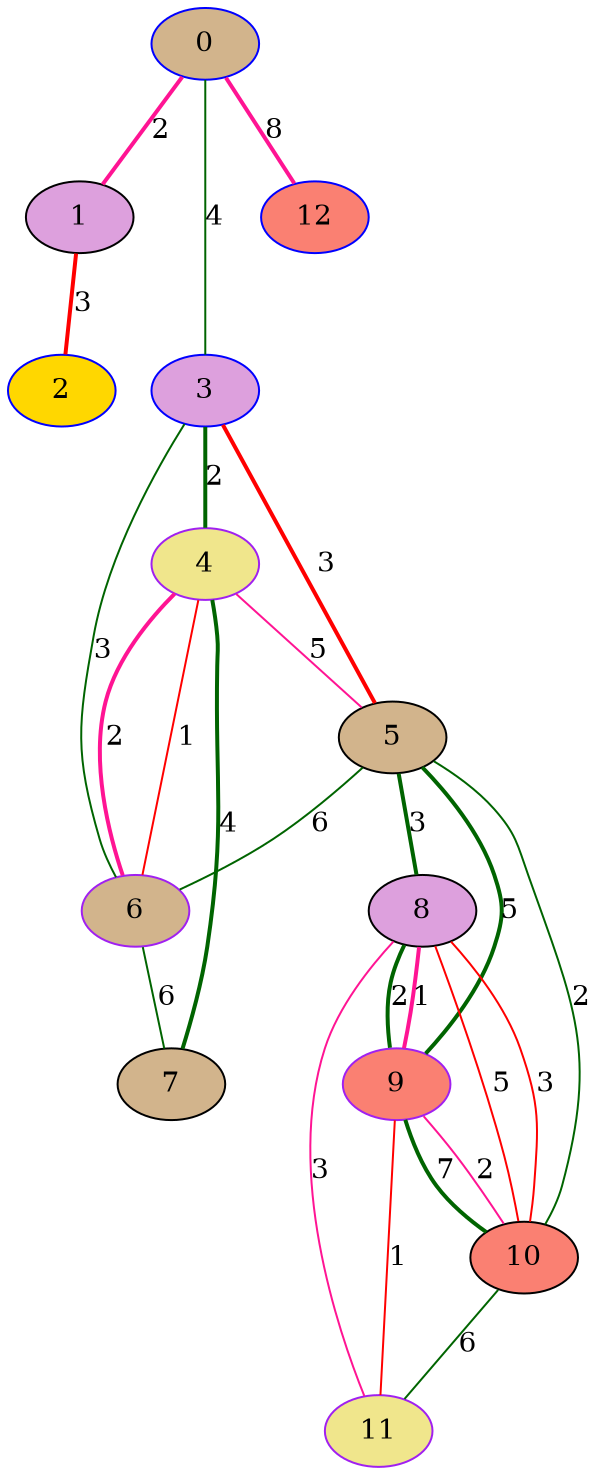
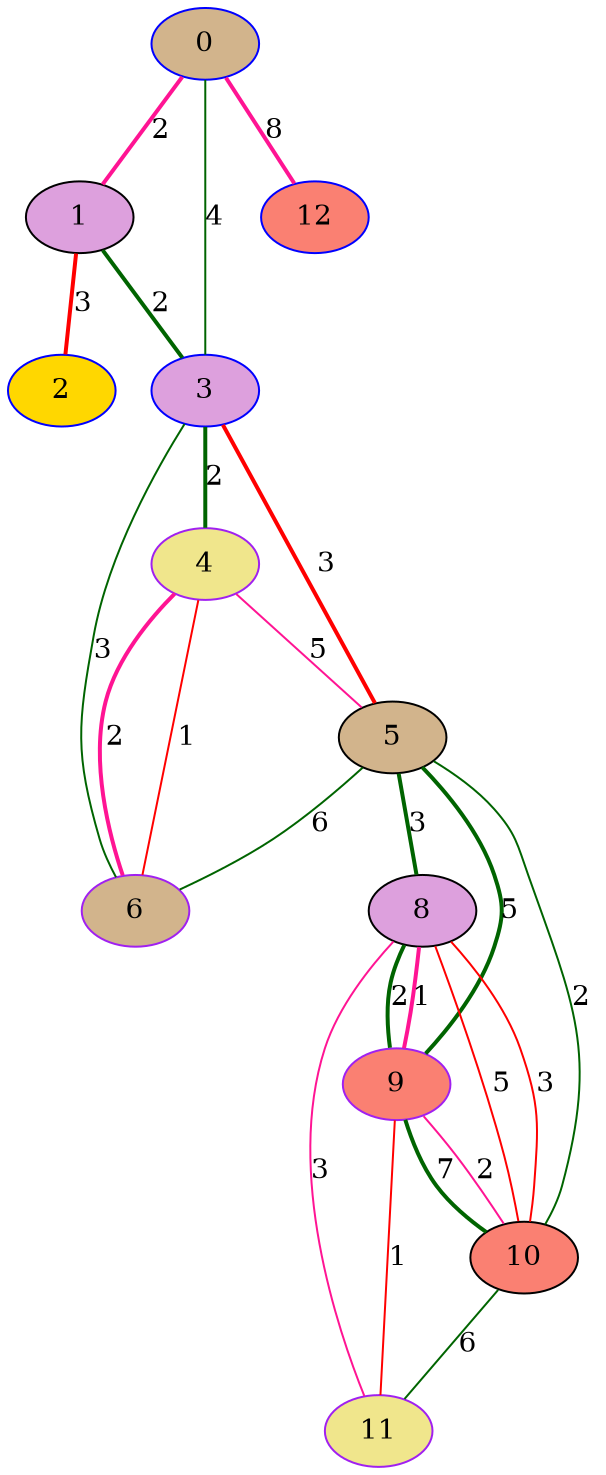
edge "1" -- "3": added, label "2"
node "7": removed
